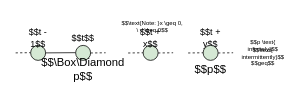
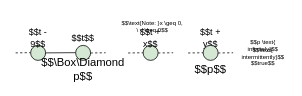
node "$$t - 1$$": label "$$t - 1$$" -> "$$t - 9$$"
node "$$geq$$": label "$$geq$$" -> "$$true$$"
